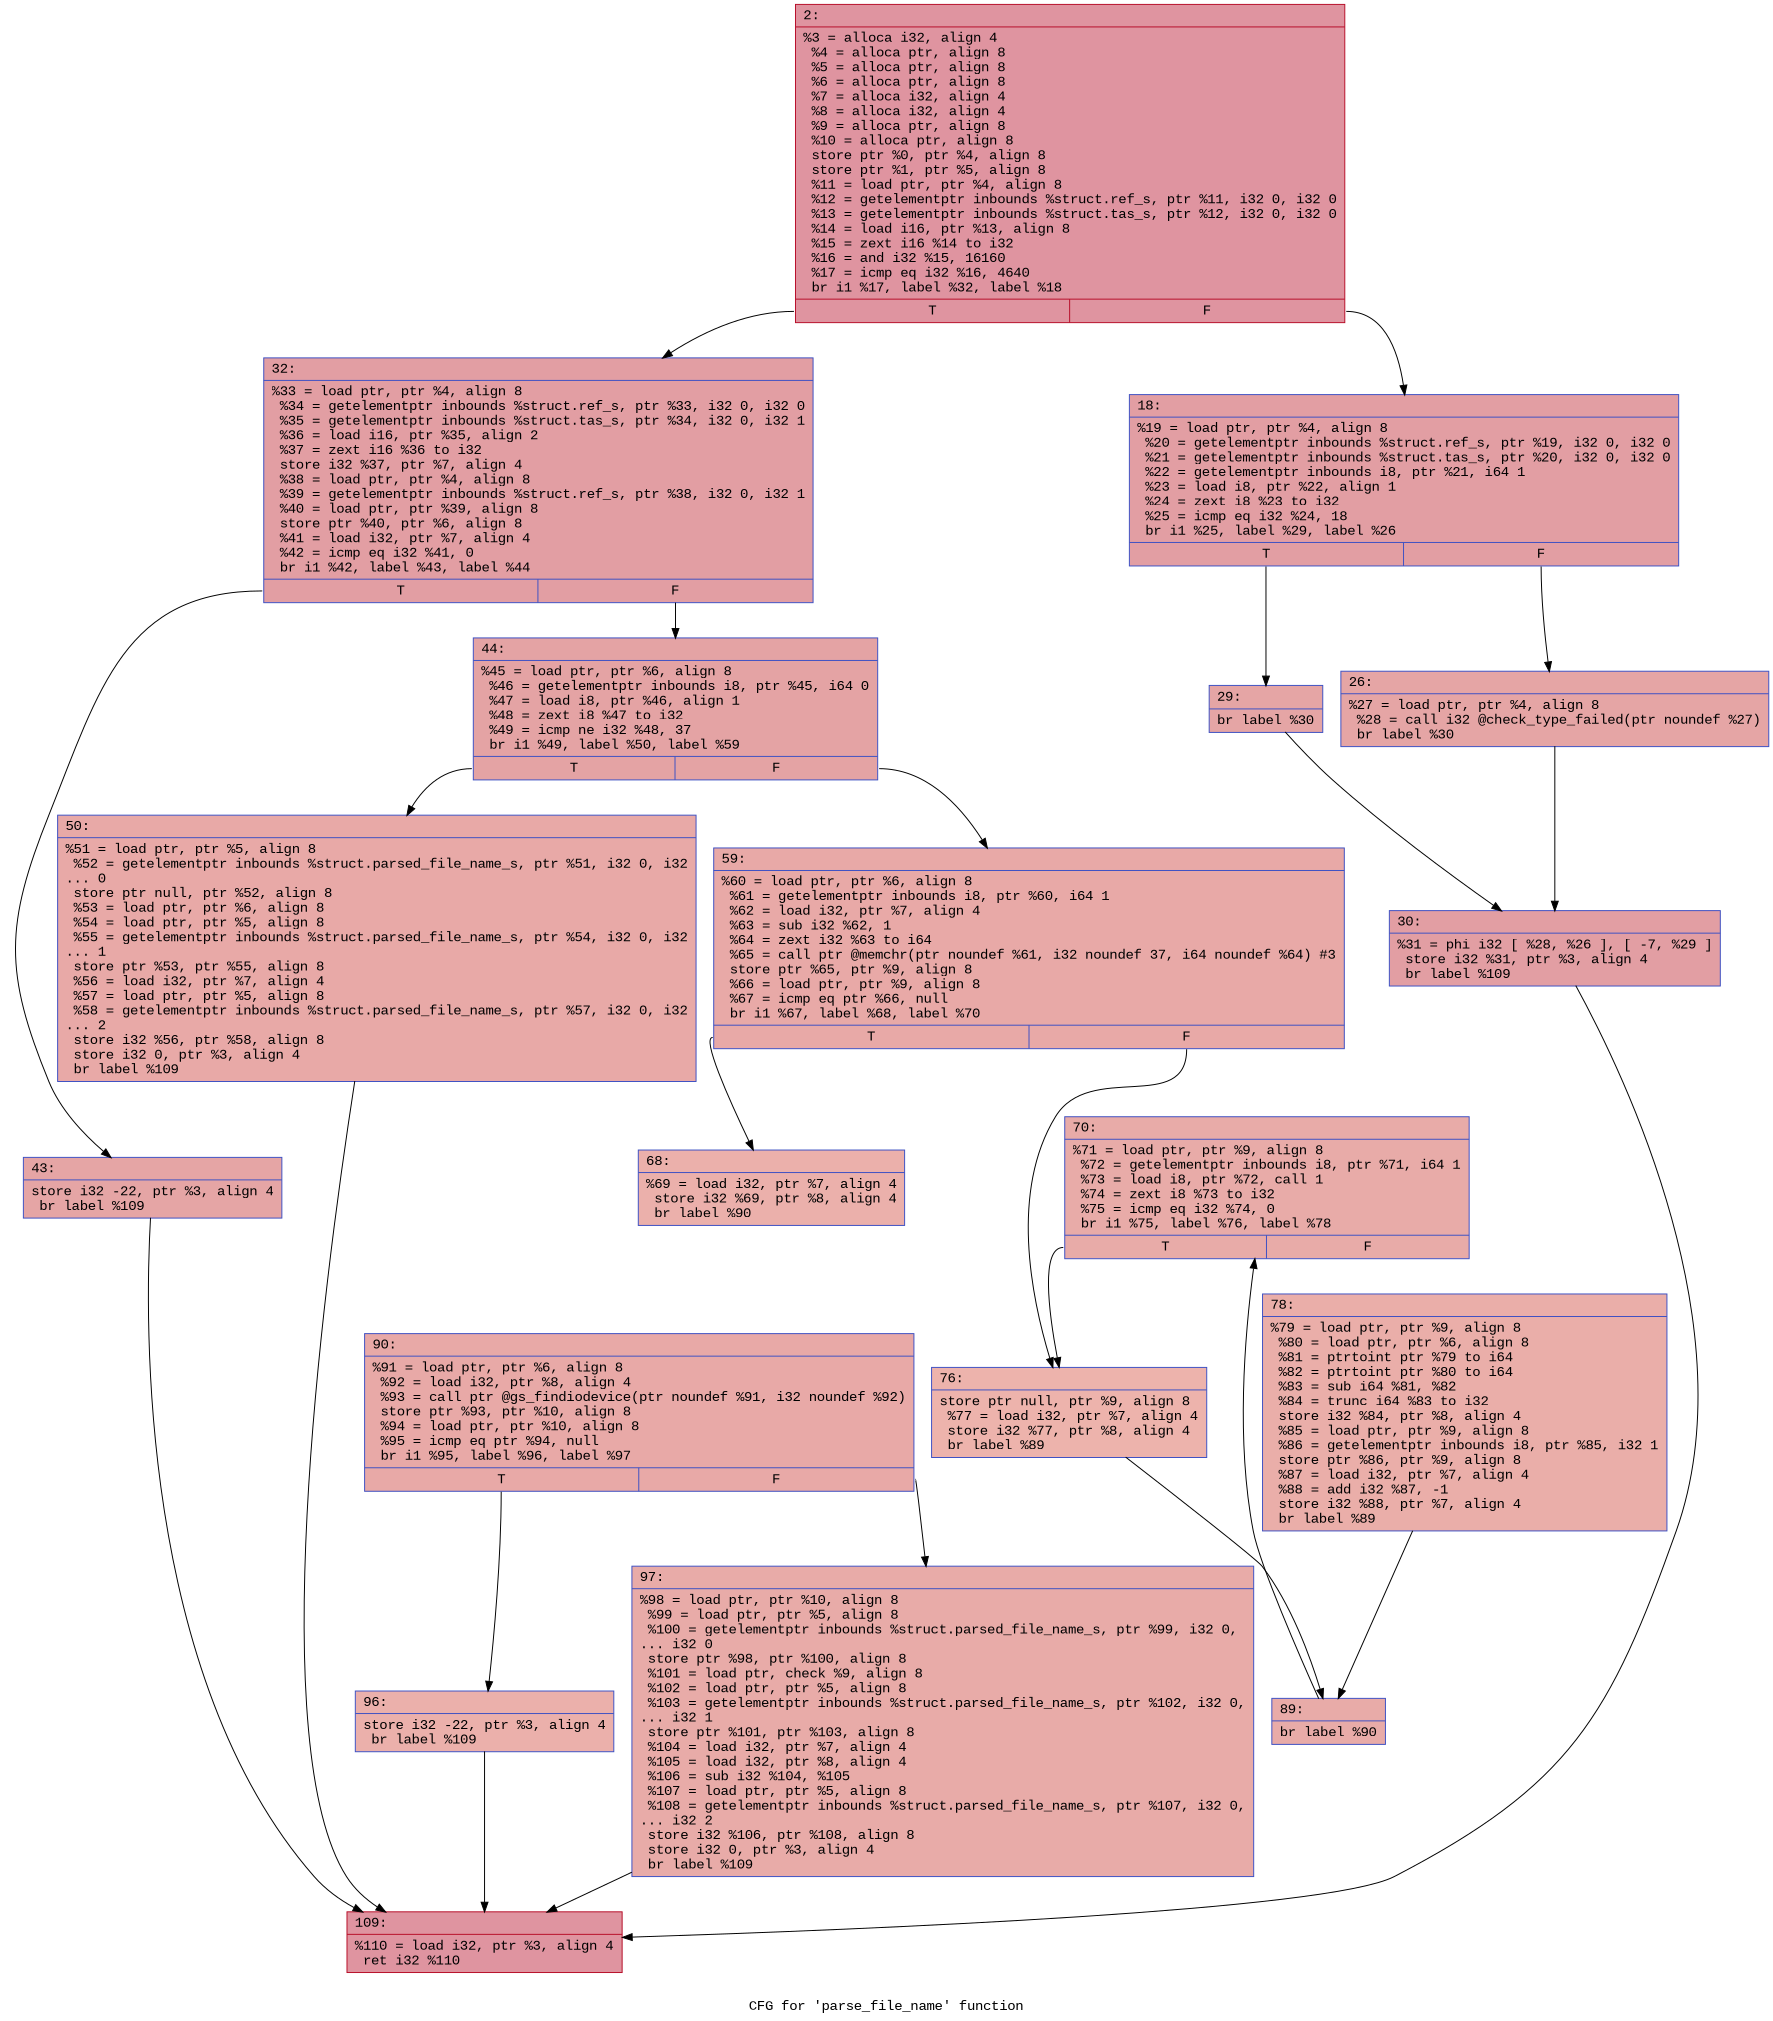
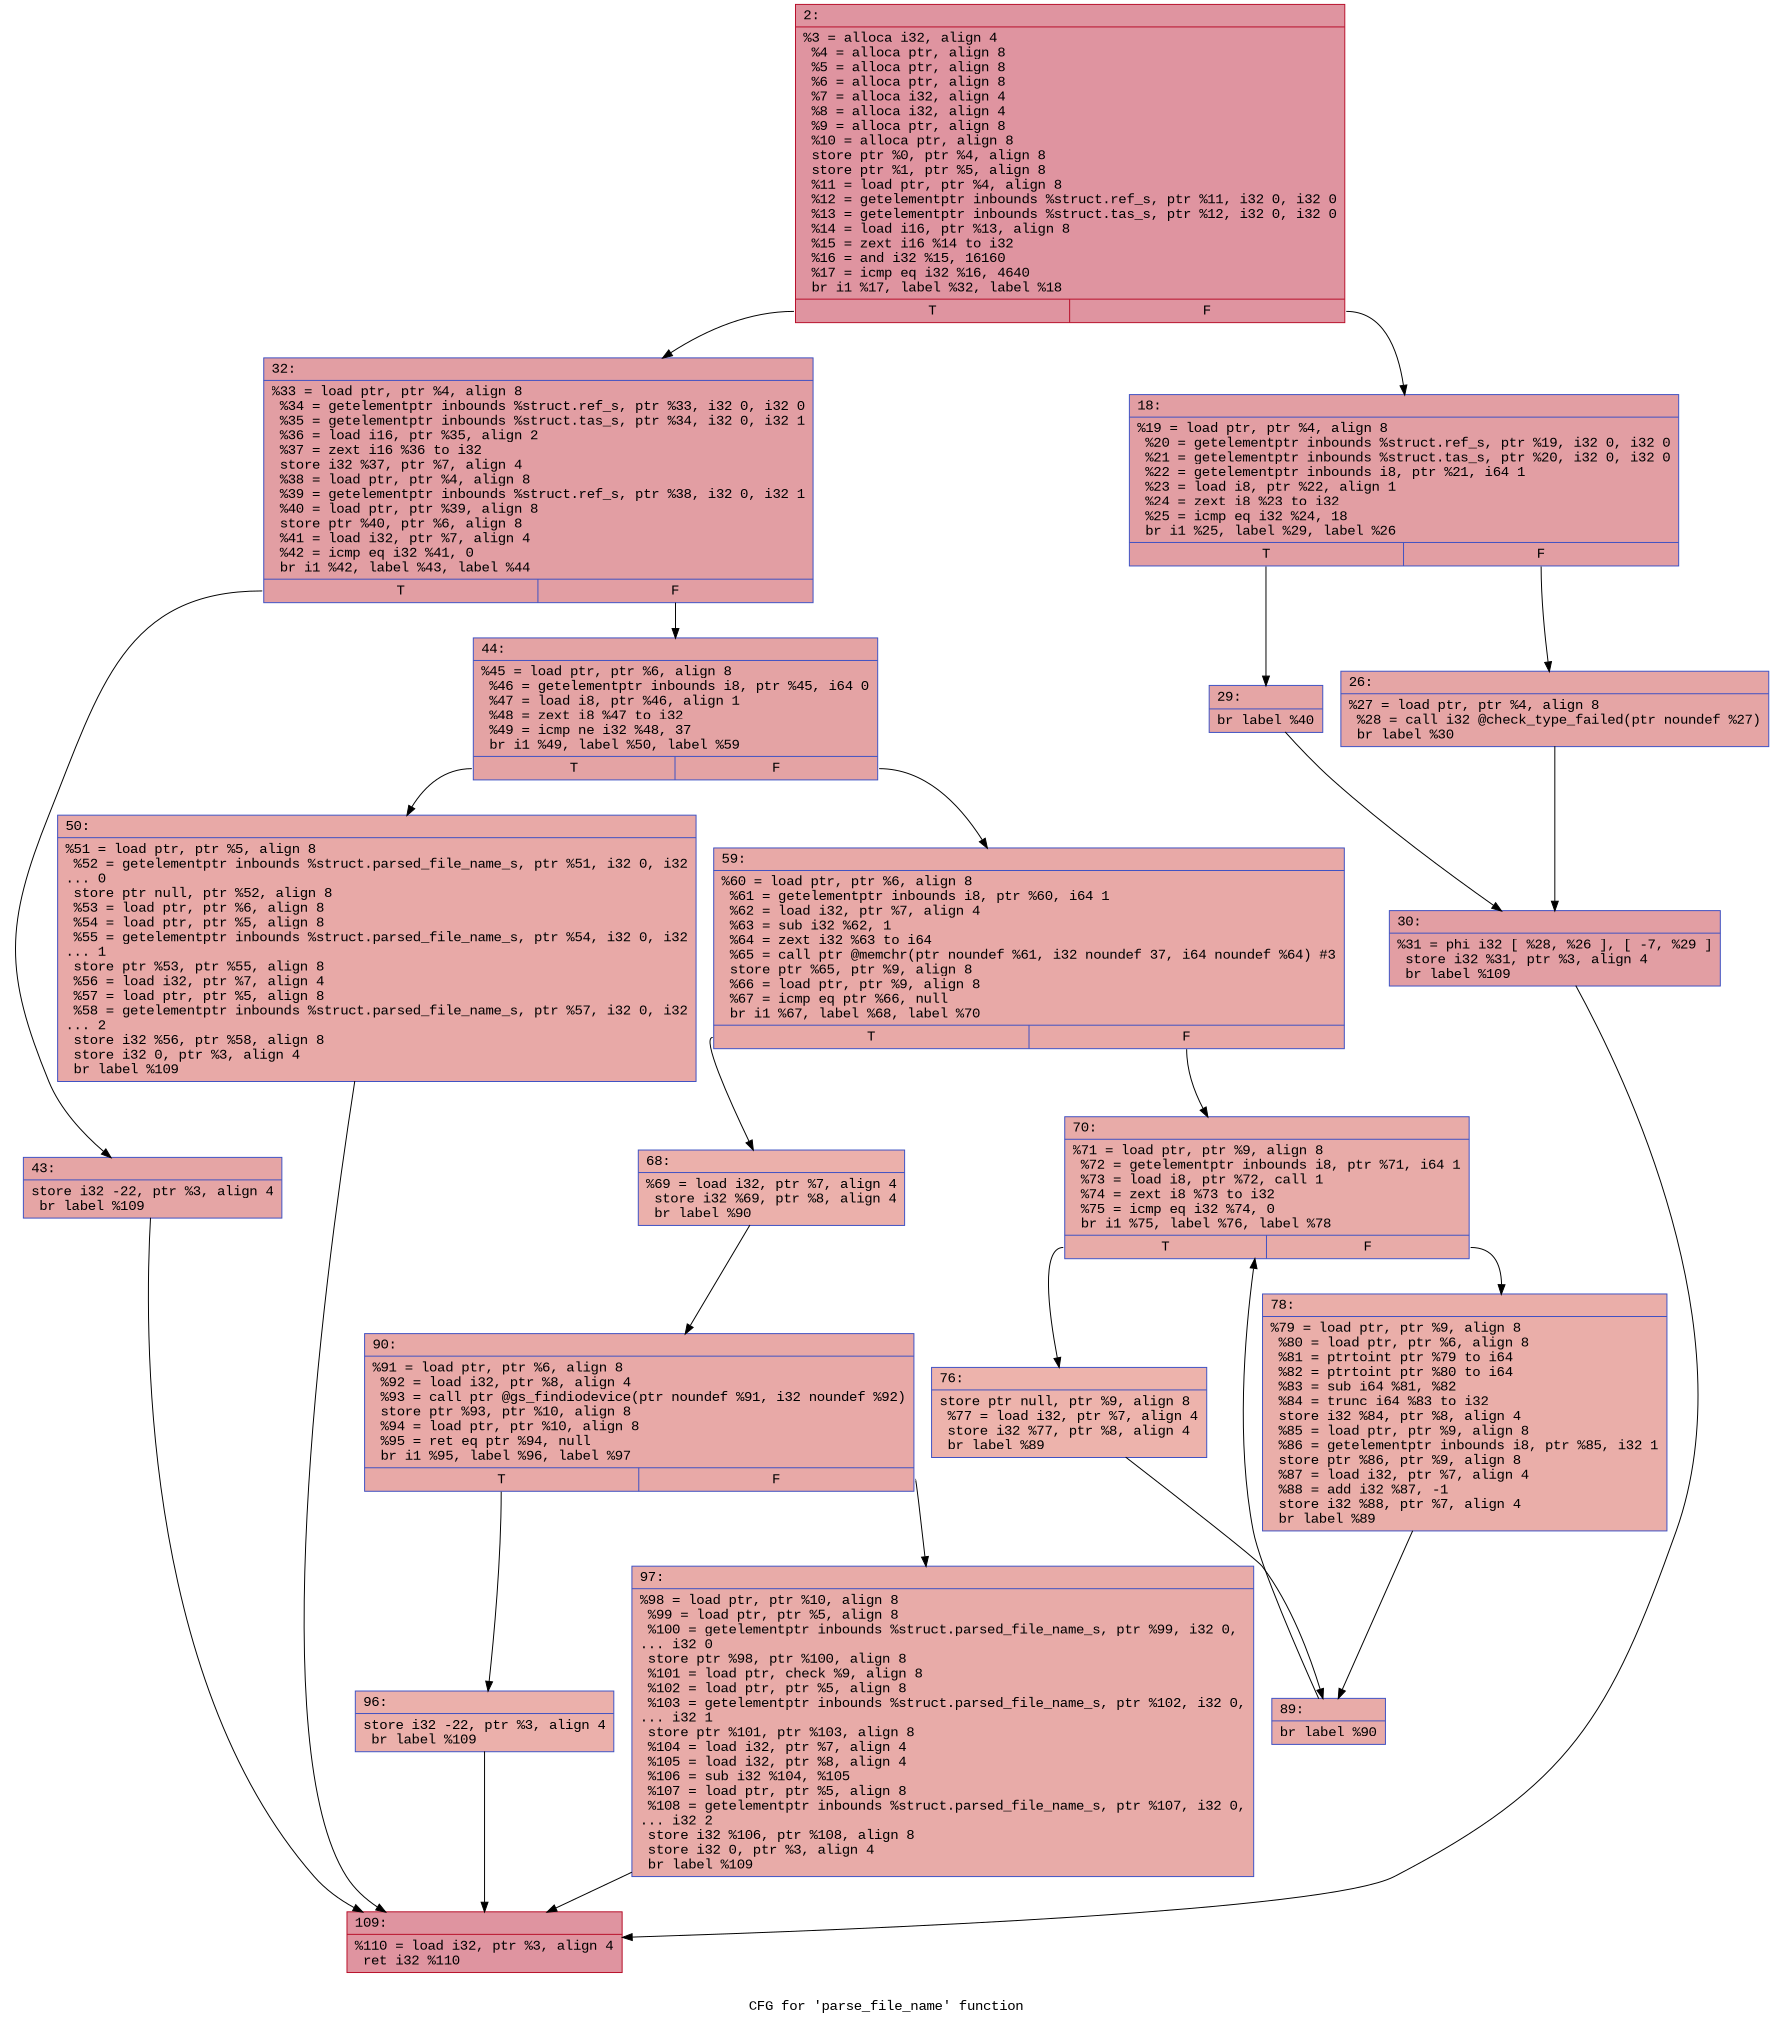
node "29:": text "br label %30" -> "br label %40"
edge "59:" -> "76:": now "59:" -> "70:"
edge "70:" -> "78:": added
edge "68:" -> "90:": added
node "90:": text "%95 = icmp eq ptr %94, null" -> "%95 = ret eq ptr %94, null"
